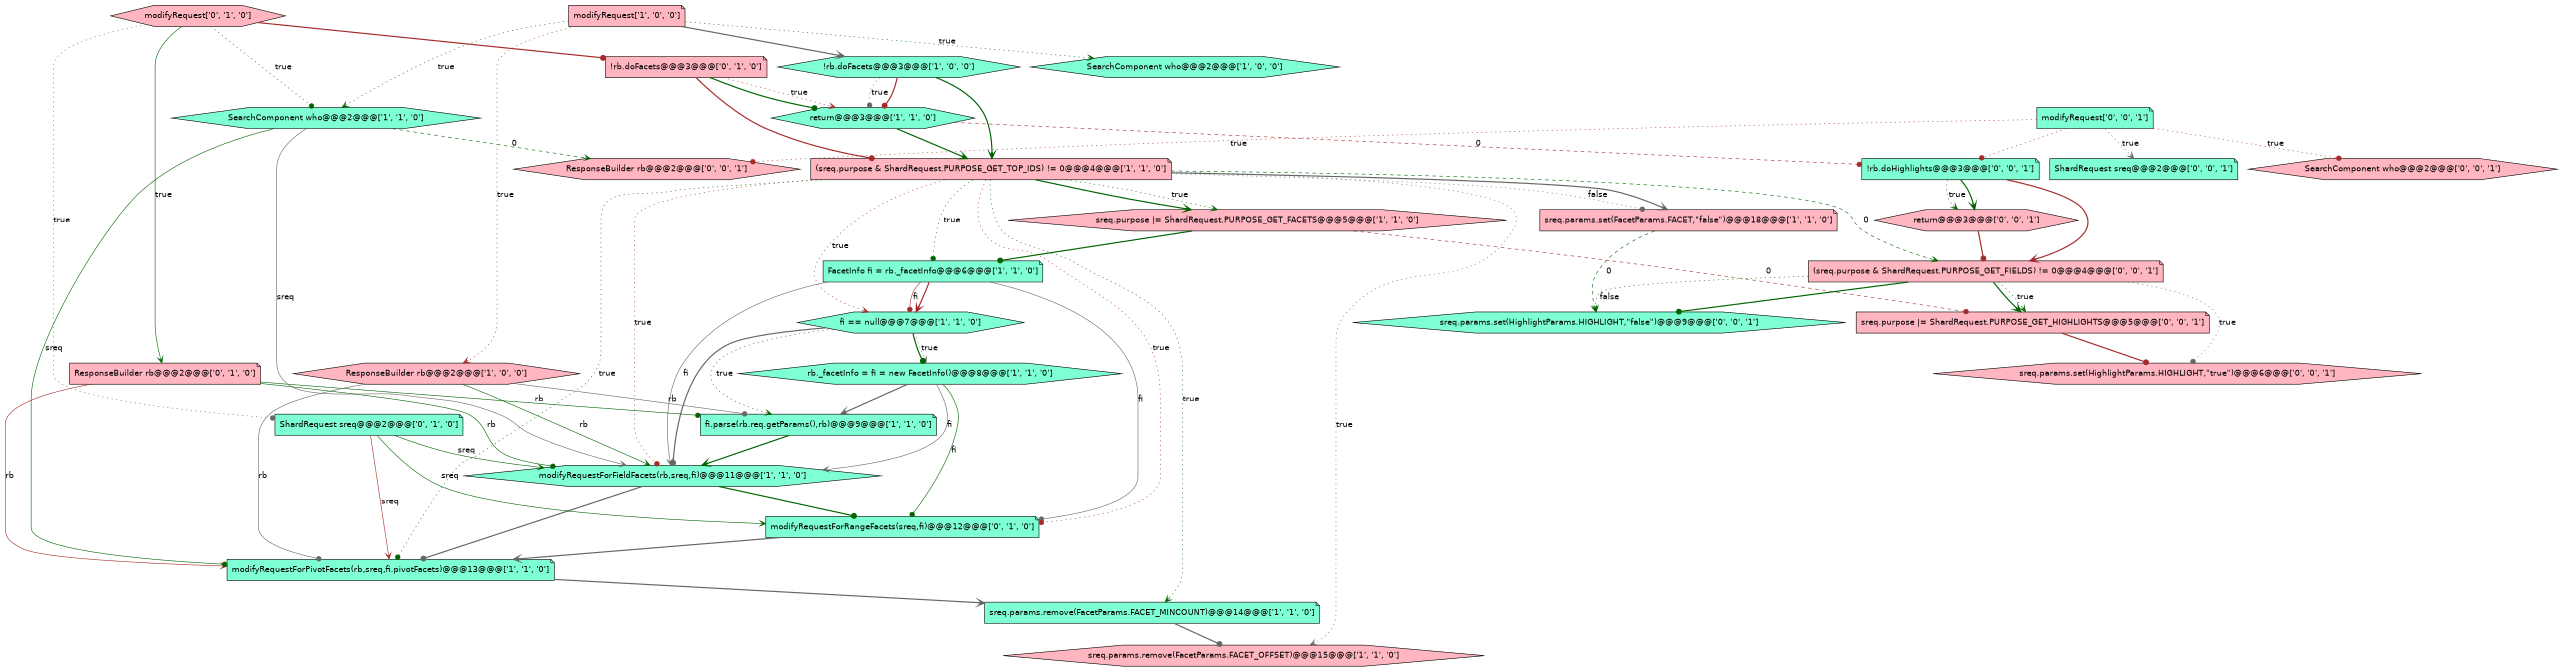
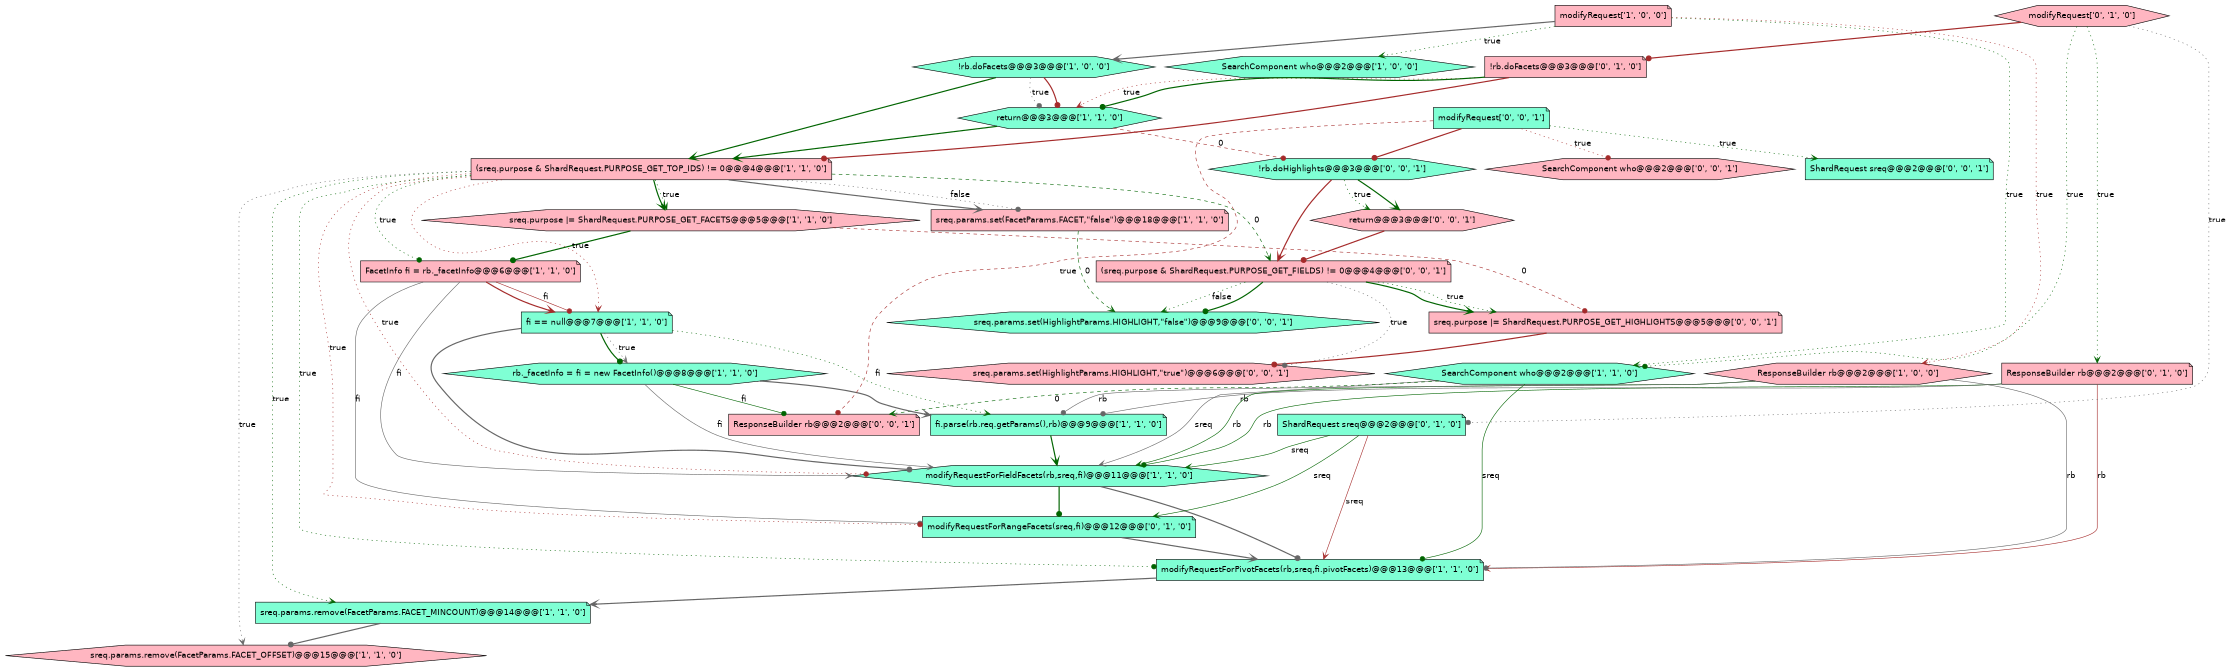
edge "modifyRequest['0', '0', '1']" -> "ResponseBuilder rb@@@2@@@['0', '0', '1']": style dotted -> dashed
edge "modifyRequest['0', '0', '1']" -> "ShardRequest sreq@@@2@@@['0', '0', '1']": color gray40 -> darkgreen
edge "modifyRequest['0', '0', '1']" -> "!rb.doHighlights@@@3@@@['0', '0', '1']": style dotted -> bold
node "ResponseBuilder rb@@@2@@@['0', '0', '1']": shape hexagon -> note
node "!rb.doHighlights@@@3@@@['0', '0', '1']": shape note -> hexagon
edge "modifyRequest['0', '1', '0']" -> "ResponseBuilder rb@@@2@@@['0', '1', '0']": style solid -> dotted
node "FacetInfo fi = rb._facetInfo@@@6@@@['1', '1', '0']": fillcolor aquamarine -> lightpink
node "fi == null@@@7@@@['1', '1', '0']": shape hexagon -> note
edge "fi == null@@@7@@@['1', '1', '0']" -> "fi.parse(rb.req.getParams(),rb)@@@9@@@['1', '1', '0']": label "true" -> "fi"
edge "ResponseBuilder rb@@@2@@@['0', '1', '0']" -> "fi.parse(rb.req.getParams(),rb)@@@9@@@['1', '1', '0']": color darkgreen -> gray40
edge "rb._facetInfo = fi = new FacetInfo()@@@8@@@['1', '1', '0']" -> "modifyRequestForRangeFacets(sreq,fi)@@@12@@@['0', '1', '0']": now "rb._facetInfo = fi = new FacetInfo()@@@8@@@['1', '1', '0']" -> "ResponseBuilder rb@@@2@@@['0', '0', '1']"
